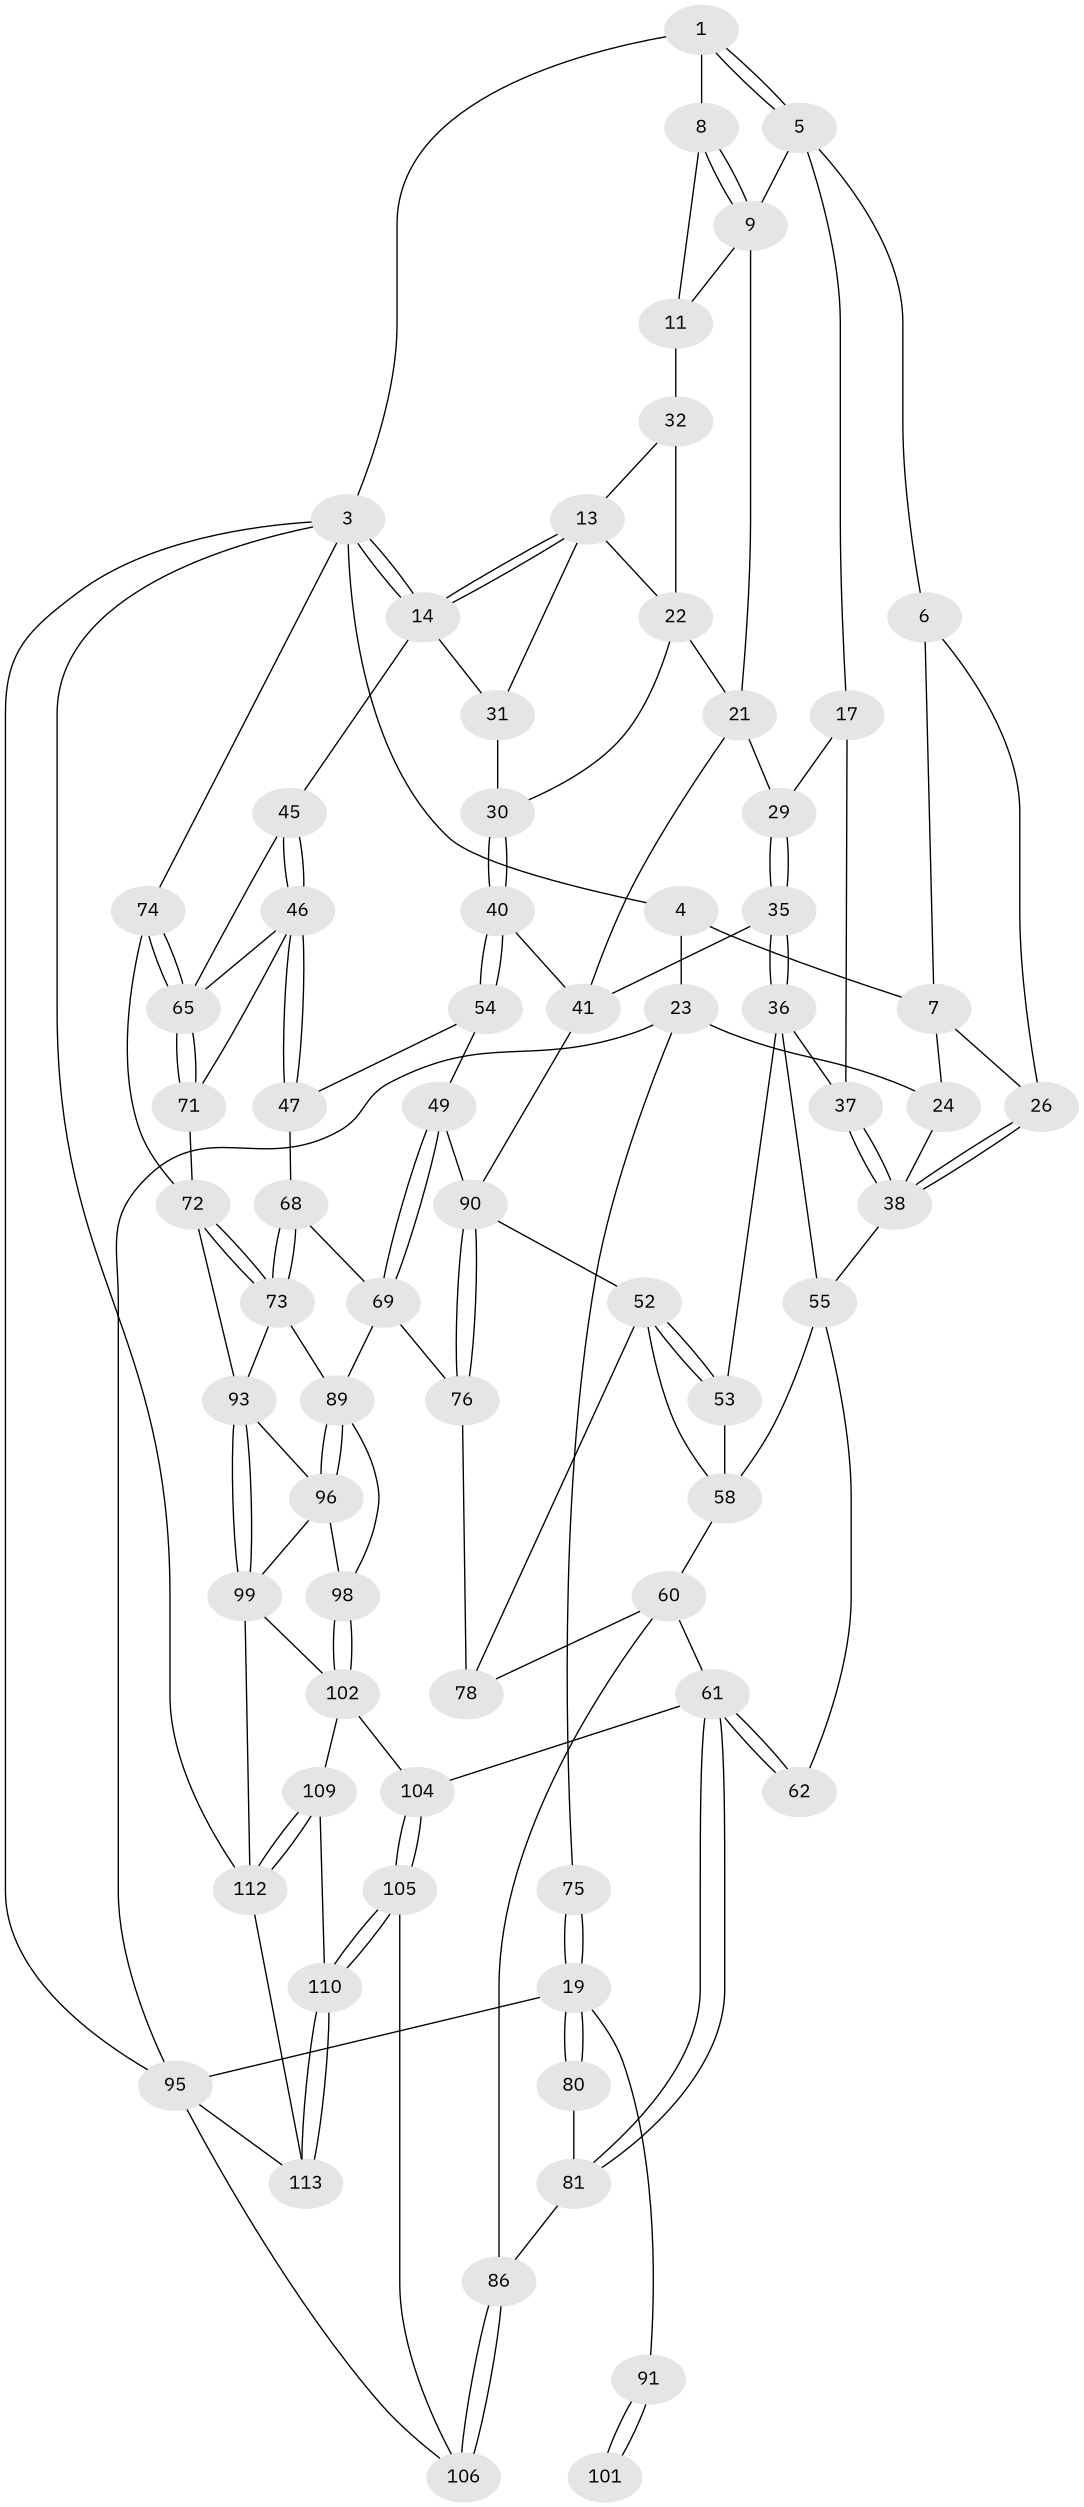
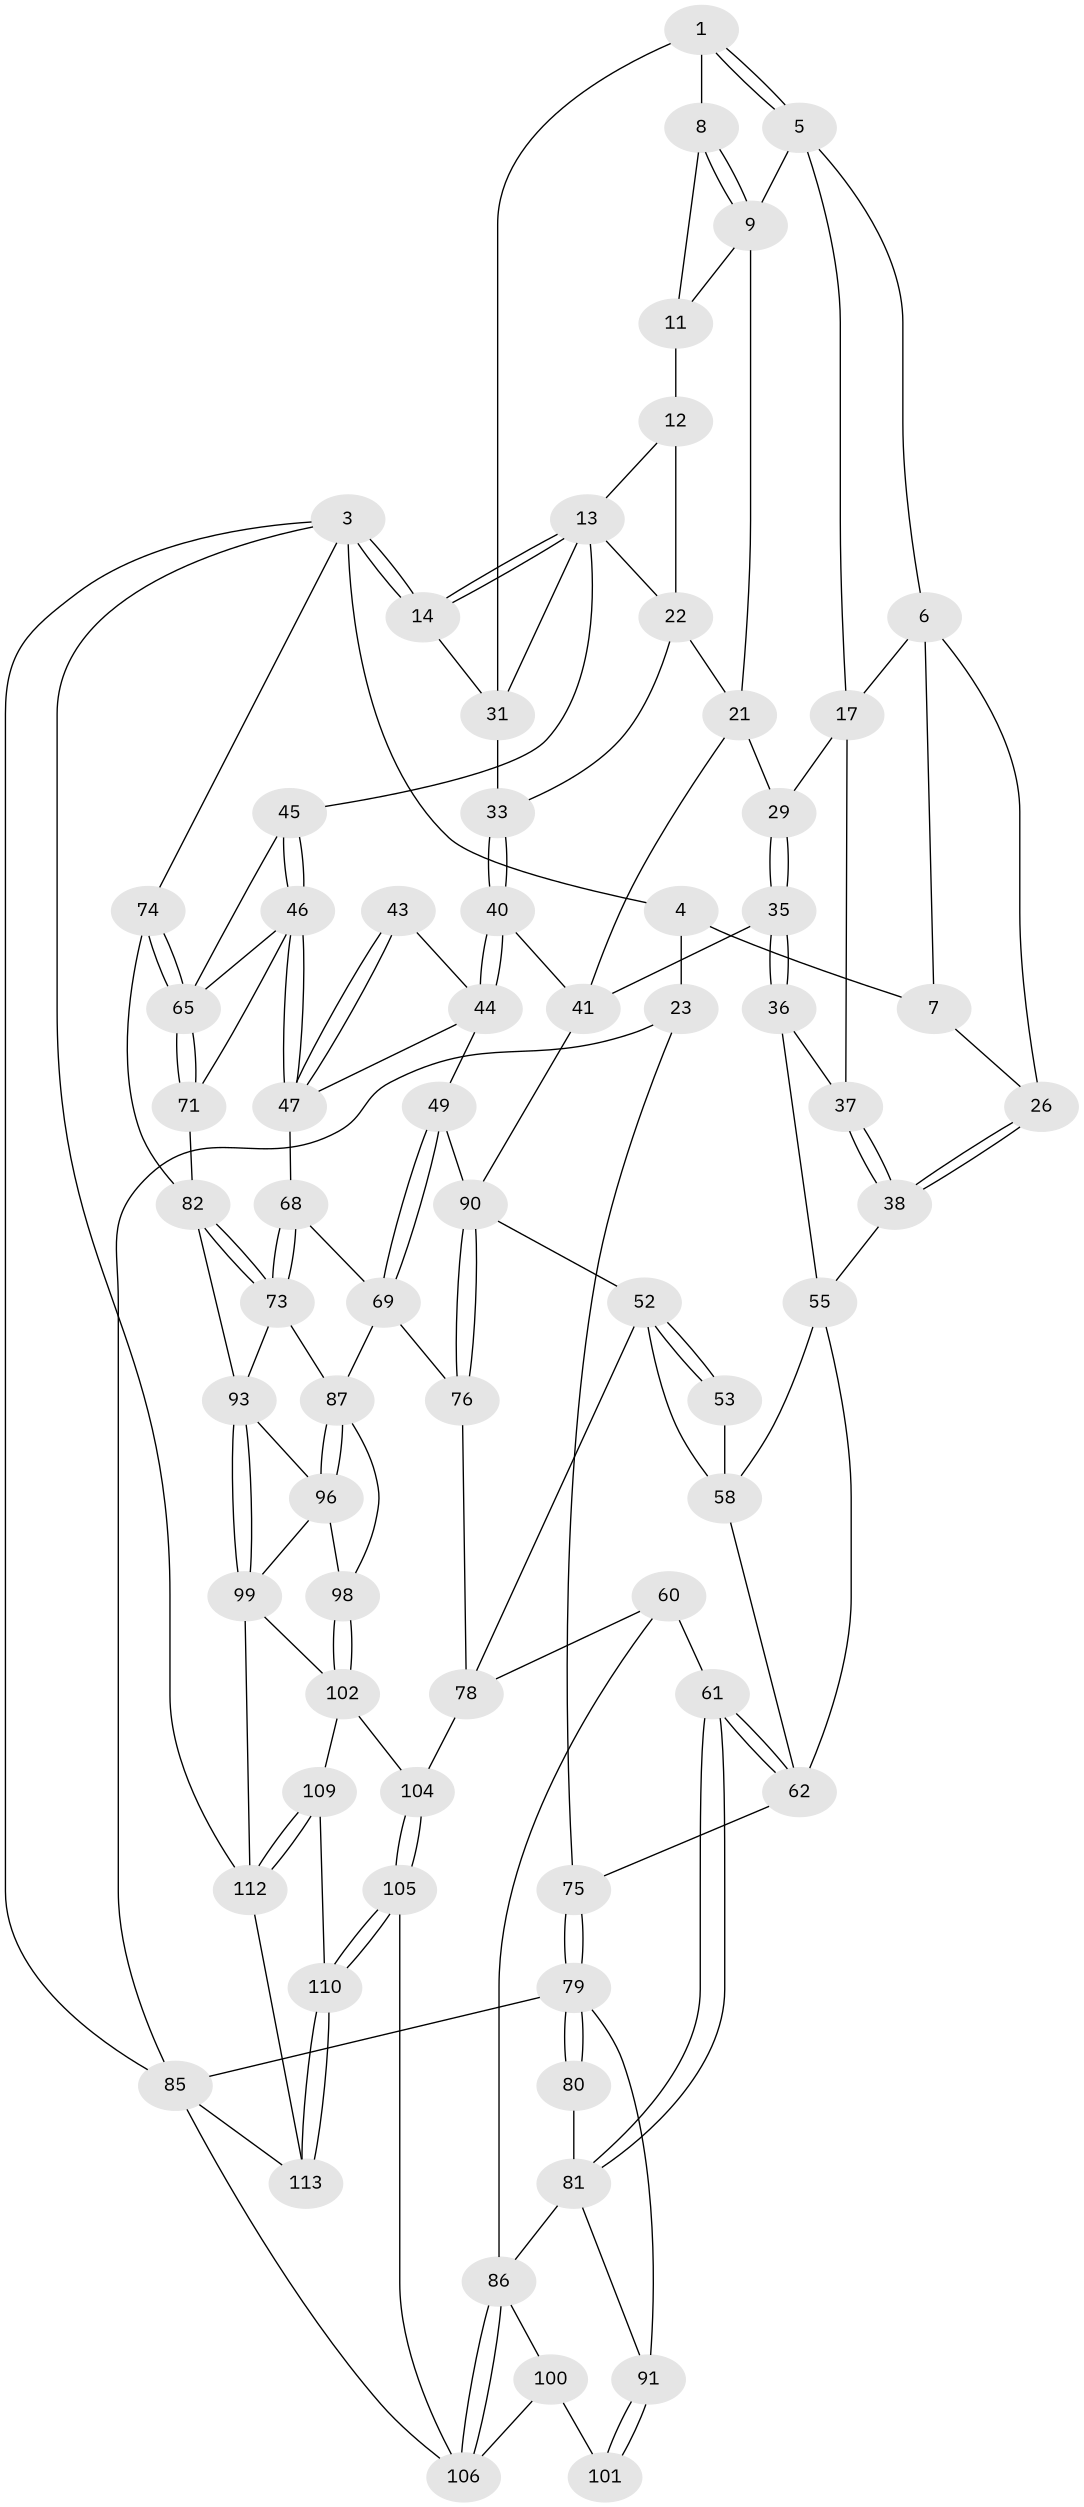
edge "1" -- "3": now "1" -- "31"
node "32": label "32" -> "12"
edge "6" -- "17": added
edge "14" -- "45": now "13" -- "45"
node "30": label "30" -> "33"
node "43": added
node "54": label "54" -> "44"
node "24": removed
node "72": label "72" -> "82"
edge "36" -- "53": removed
node "89": label "89" -> "87"
edge "58" -- "60": now "58" -- "62"
edge "61" -- "104": now "78" -- "104"
edge "62" -- "75": added
node "19": label "19" -> "79"
node "95": label "95" -> "85"
edge "81" -- "91": added
node "100": added
